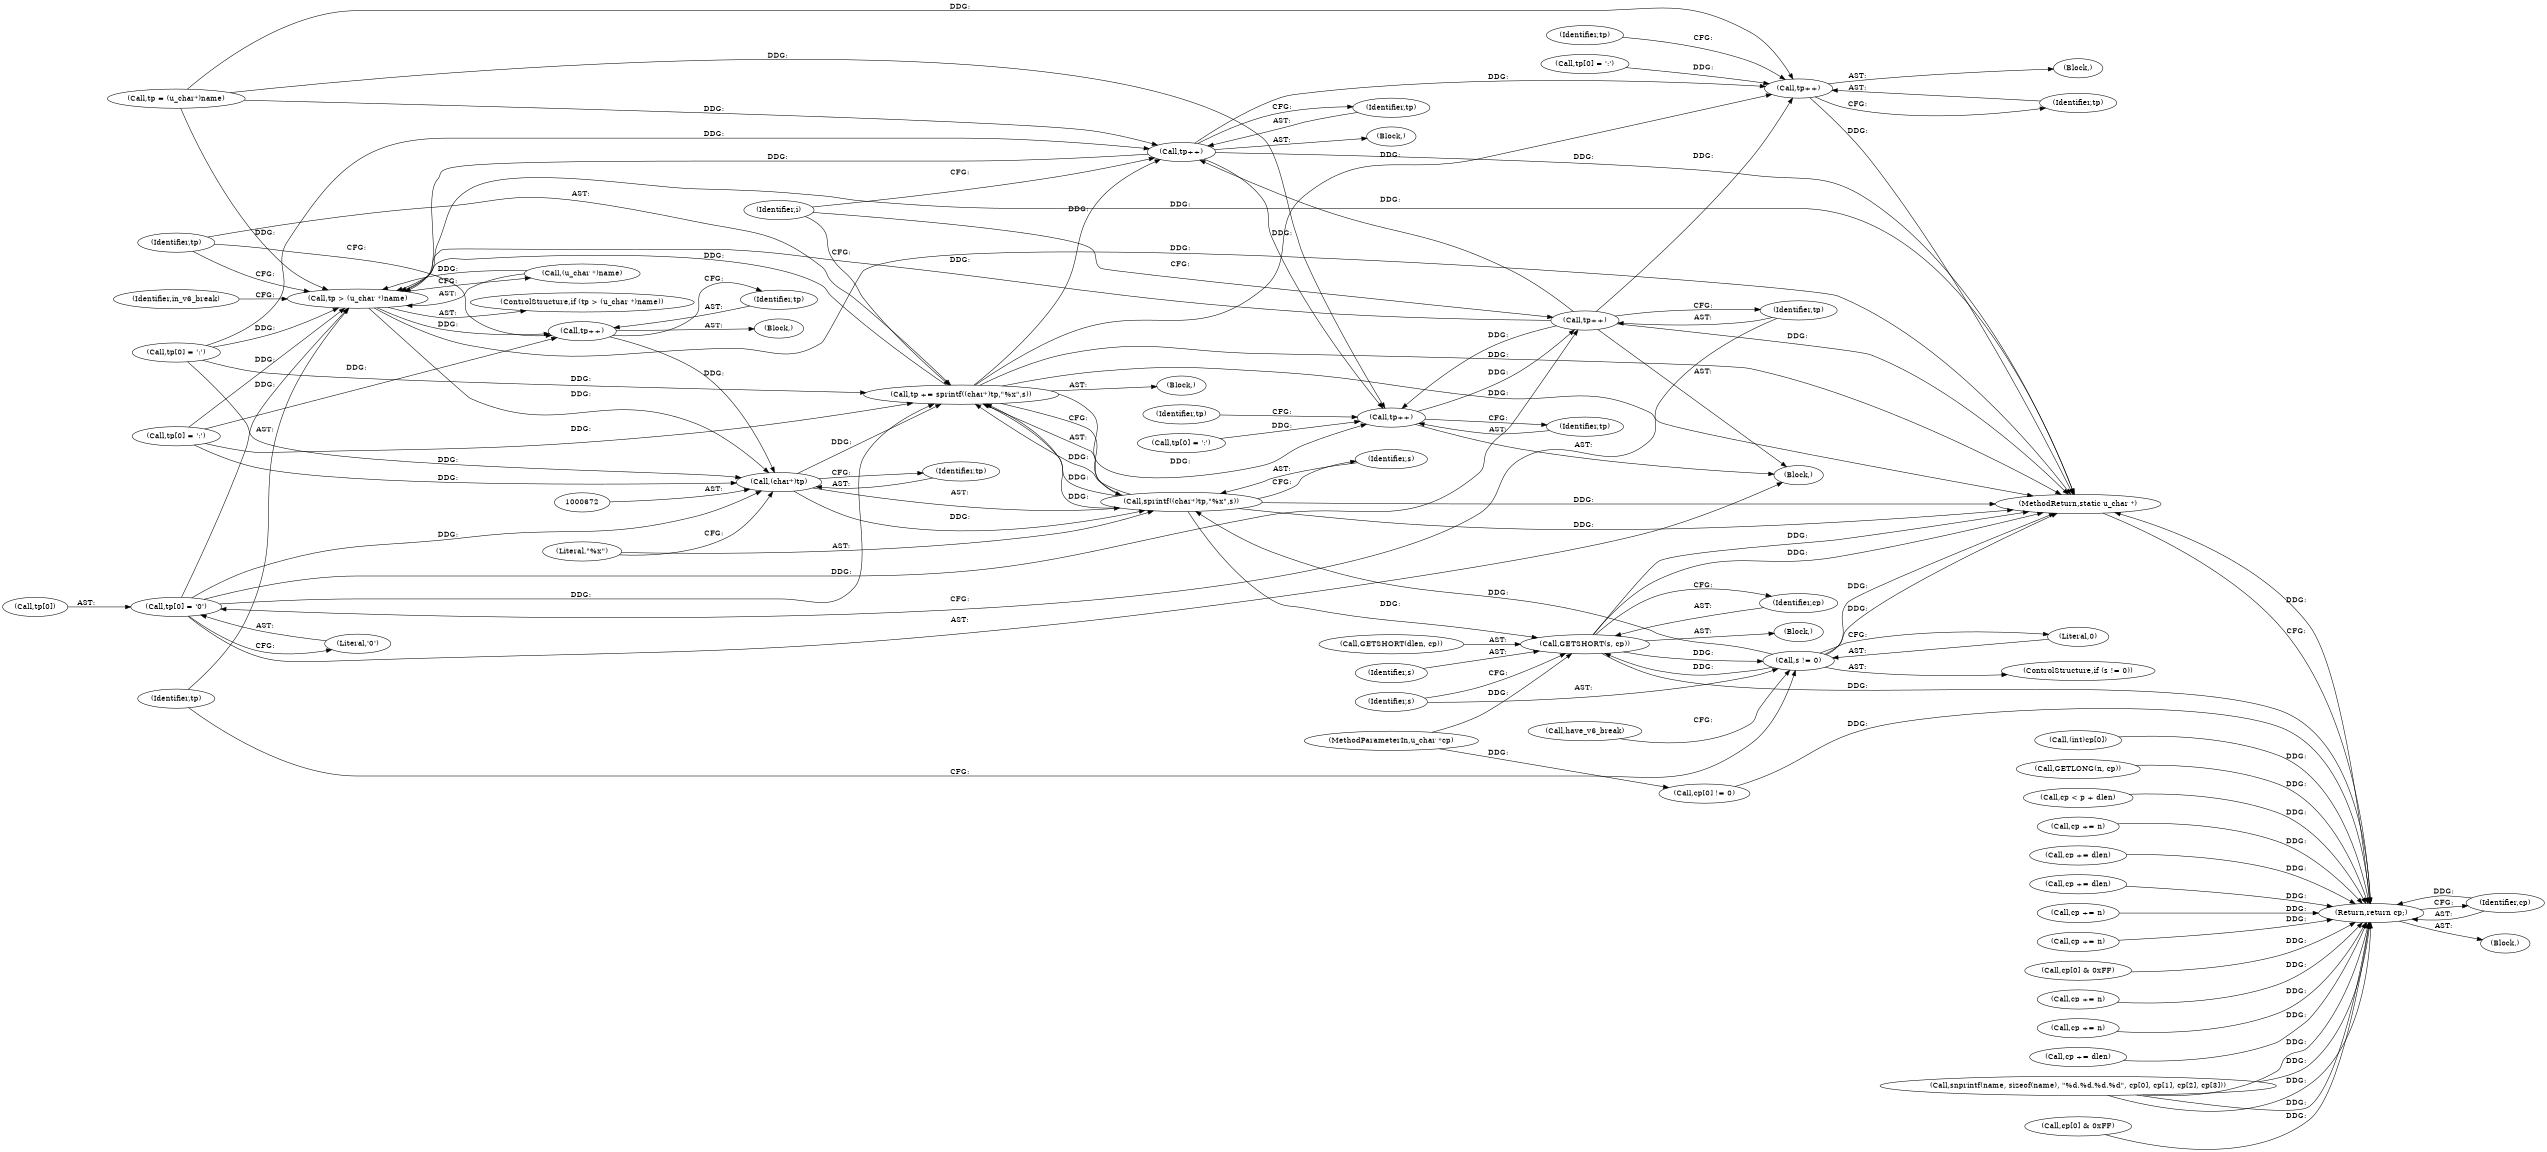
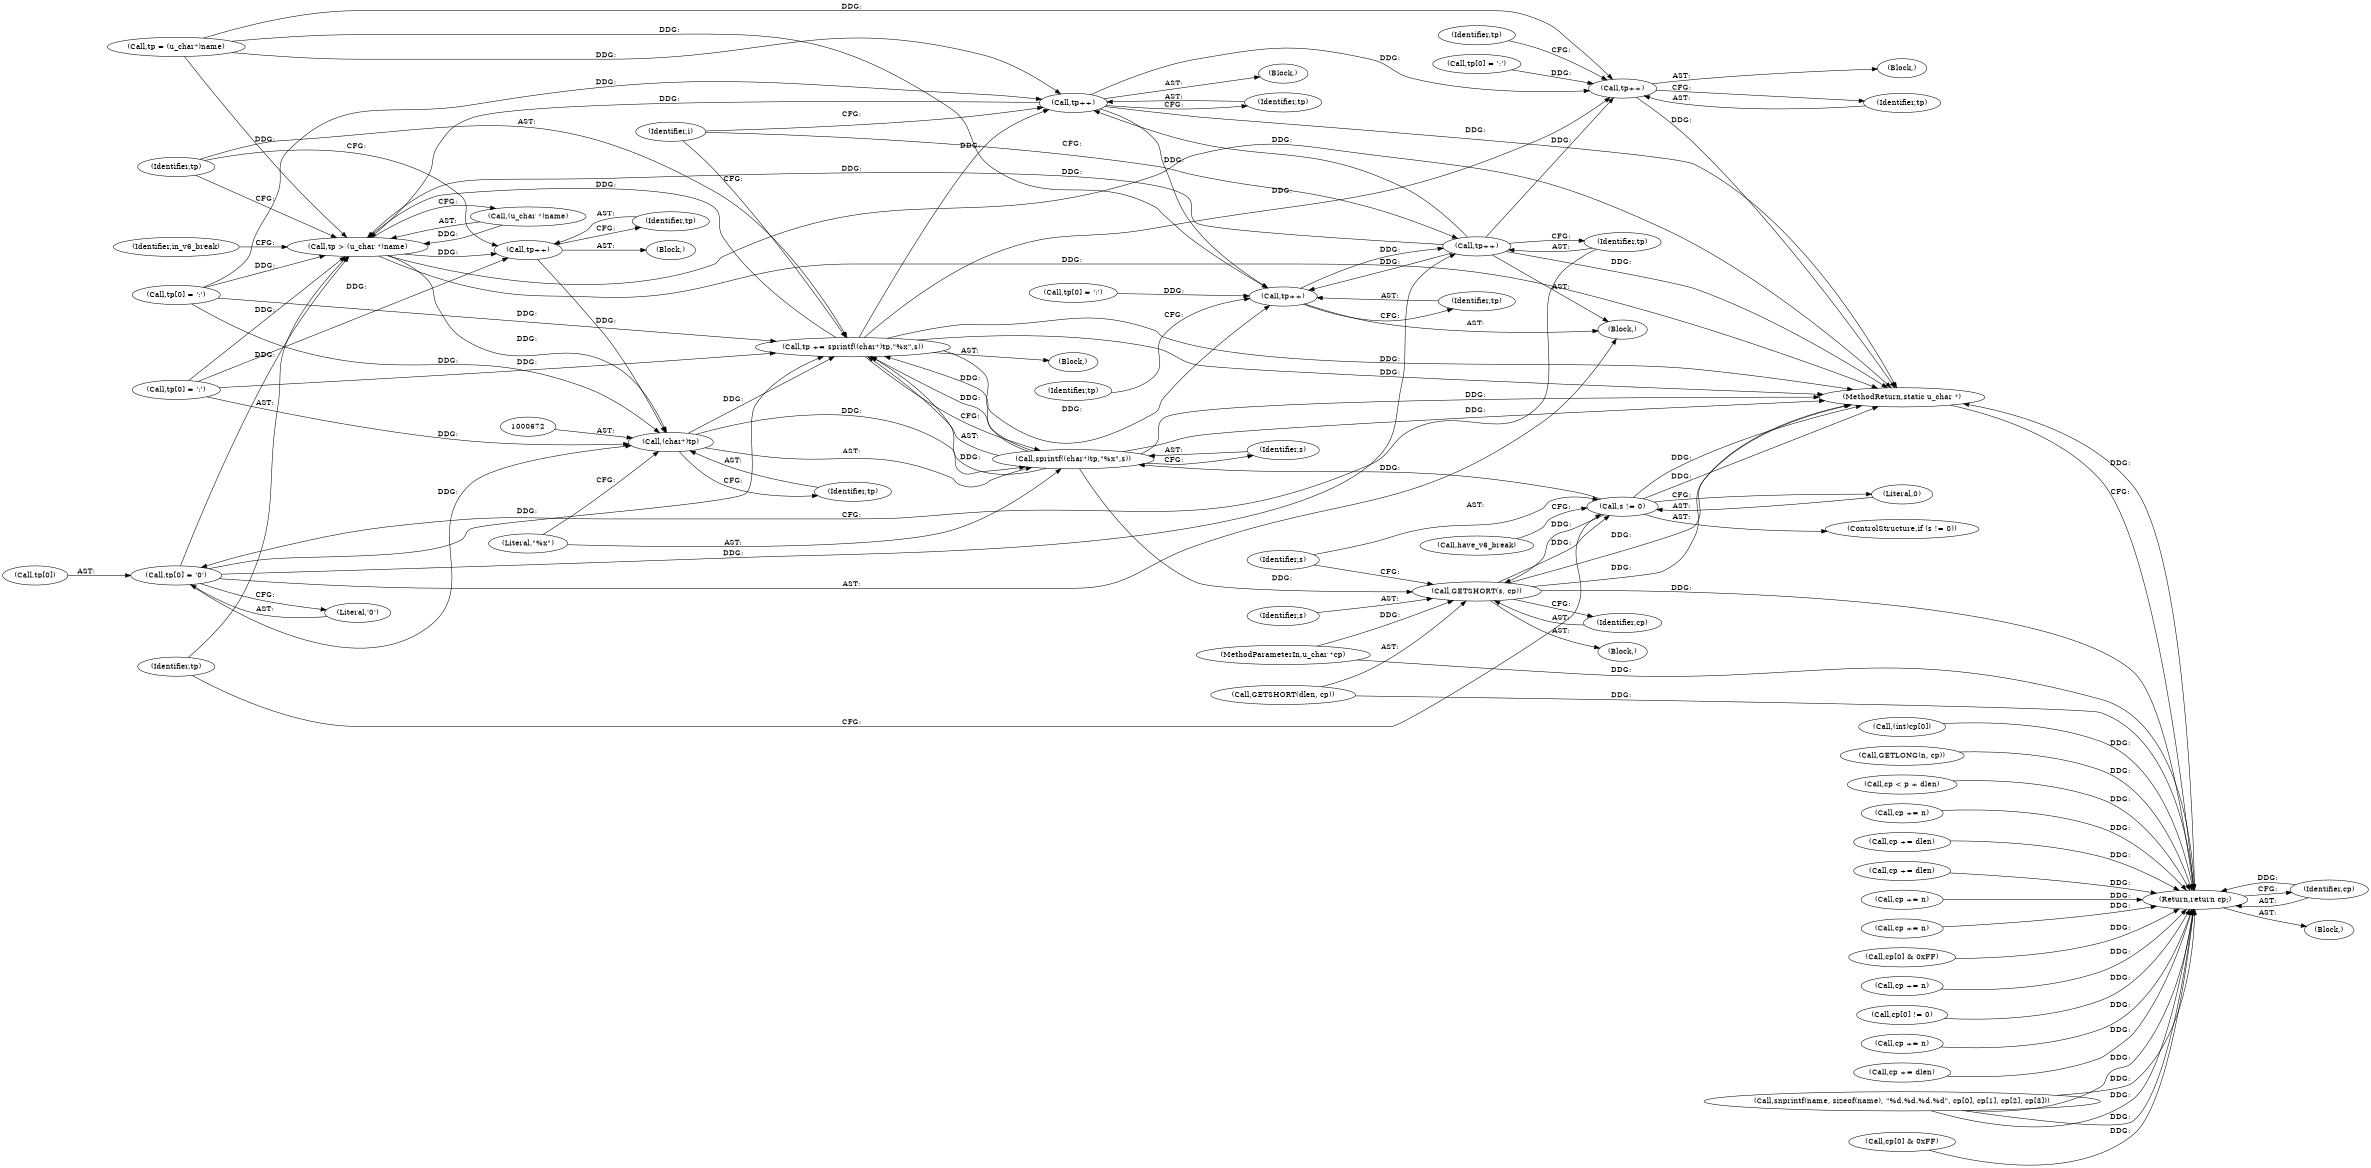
node "(ControlStructure,if (tp > (u_char *)name))": removed
edge "(Call,GETSHORT(dlen, cp))" -> "(Return,return cp;)": added, label "DDG:"
edge "(MethodParameterIn,u_char *cp)" -> "(Call,cp[0] != 0)": now "(MethodParameterIn,u_char *cp)" -> "(Return,return cp;)"
